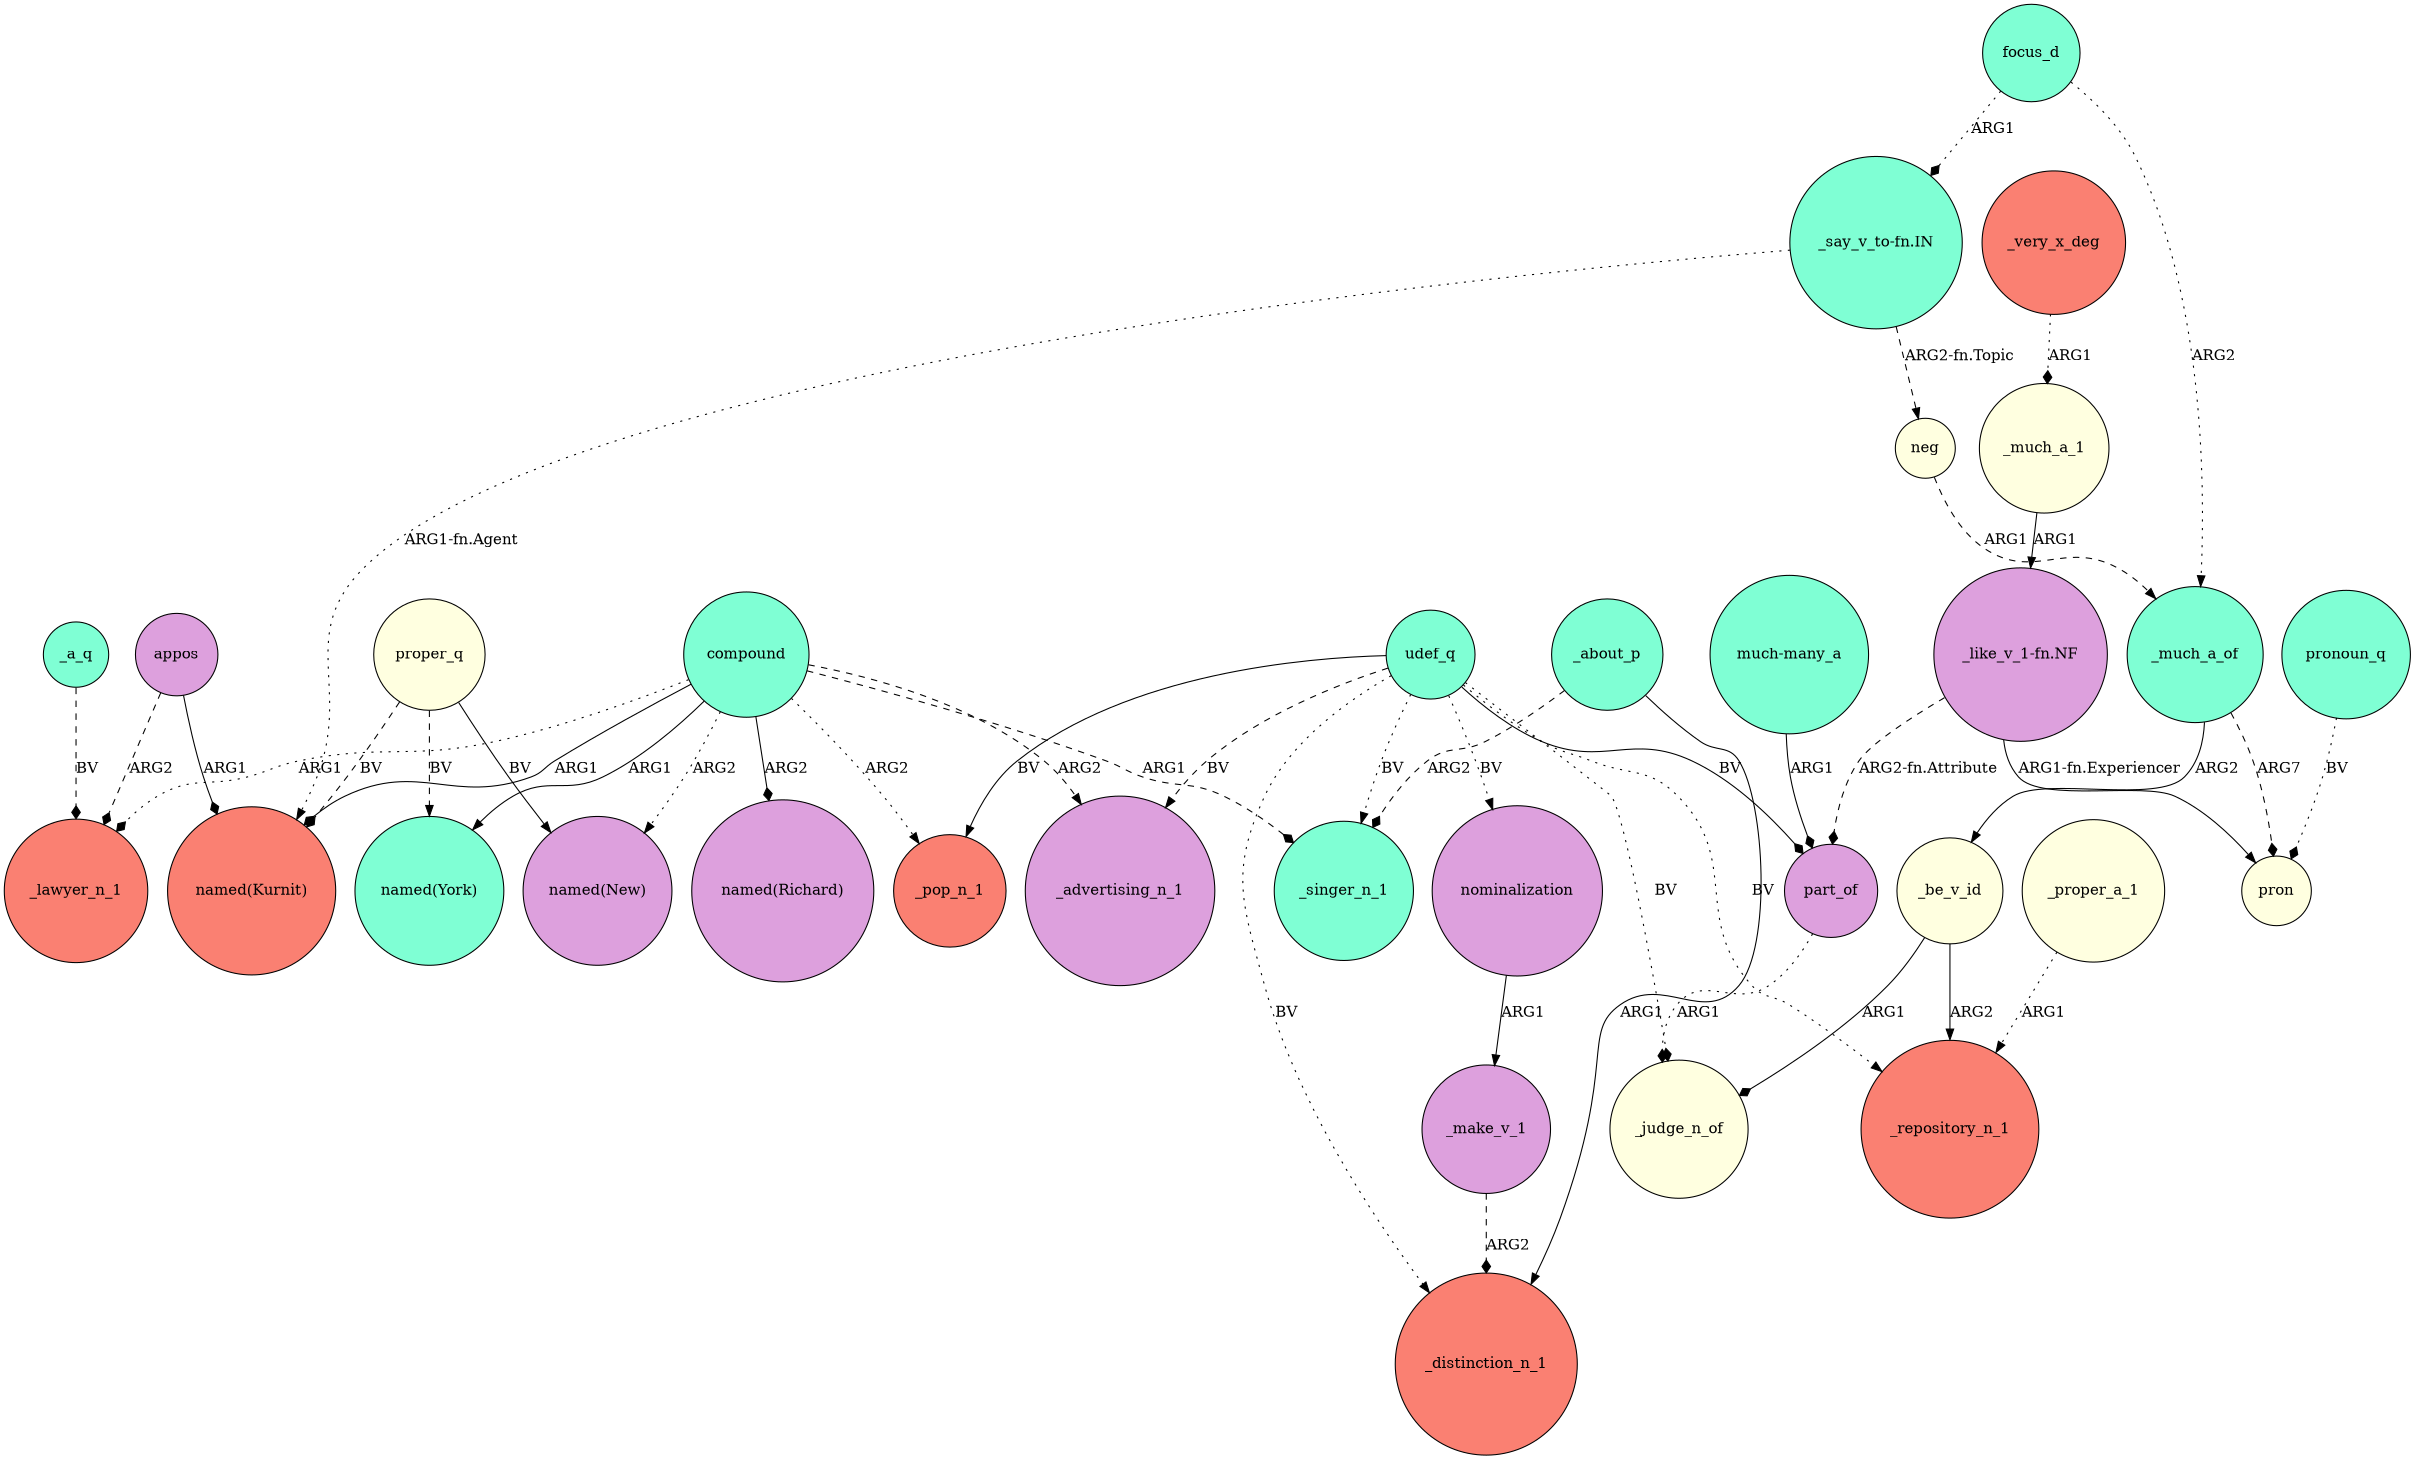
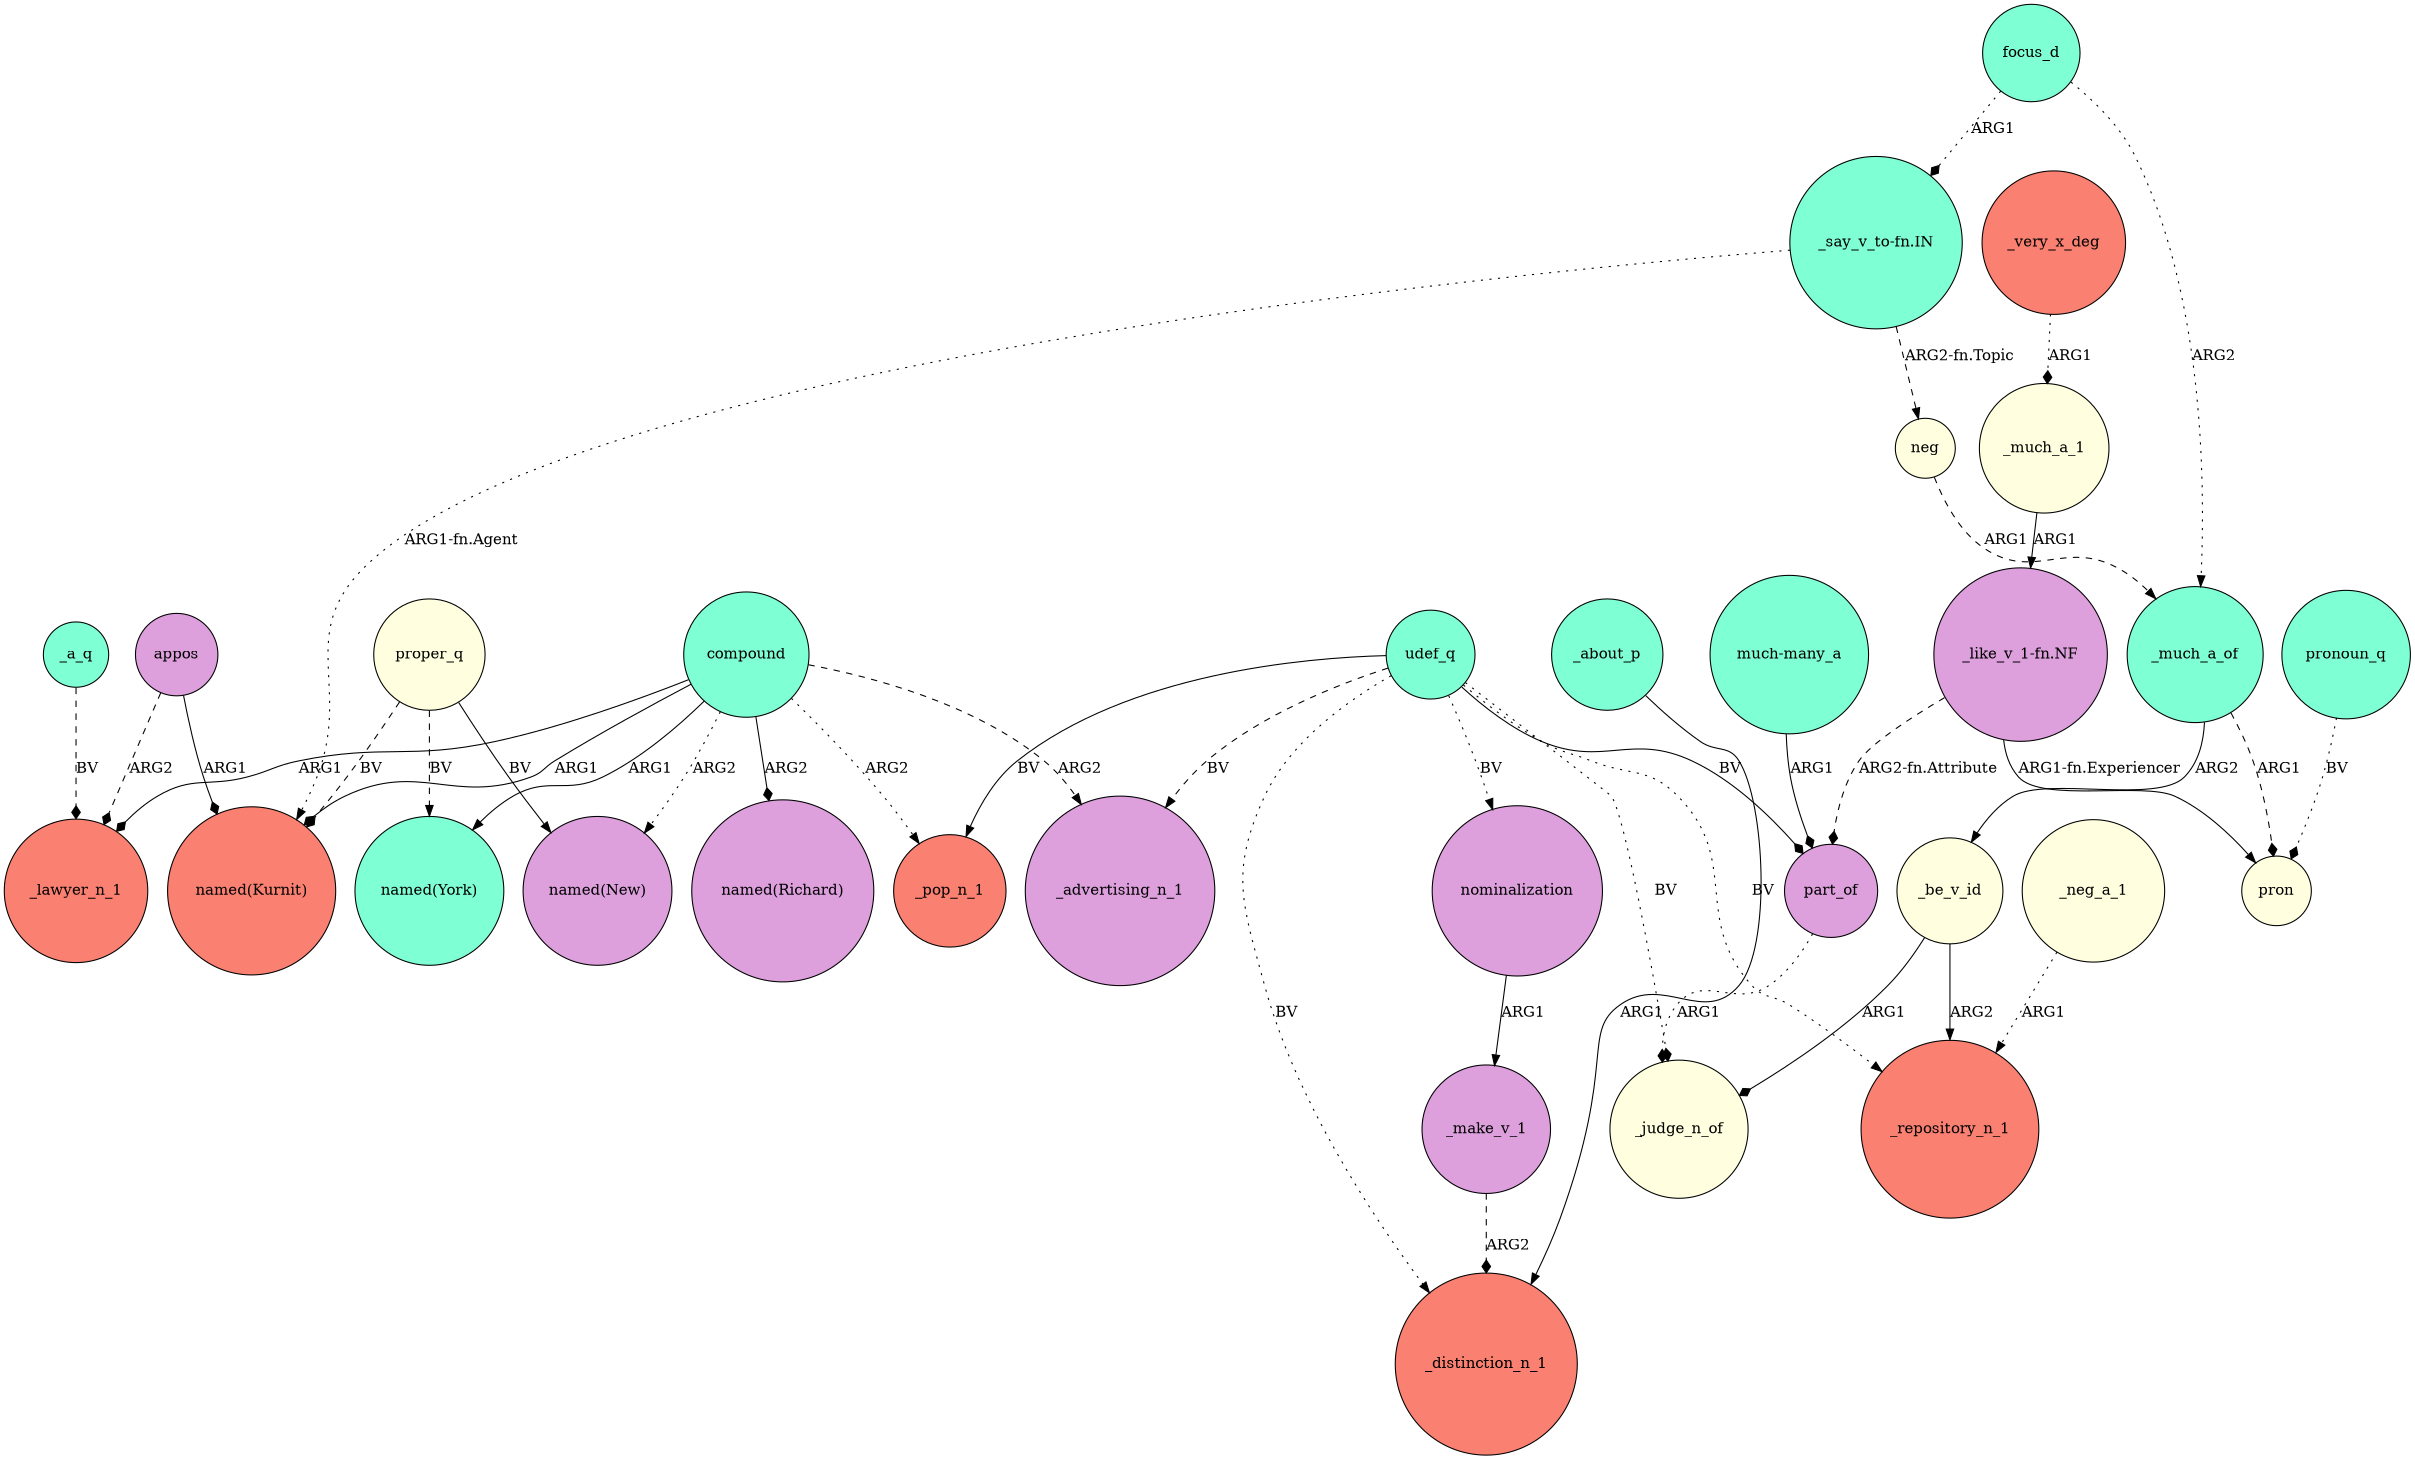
edge "compound" -> "_lawyer_n_1": style dotted -> solid
edge "_much_a_of" -> "pron": label "ARG7" -> "ARG1"
node "_singer_n_1": removed
node "_proper_a_1": label "_proper_a_1" -> "_neg_a_1"
